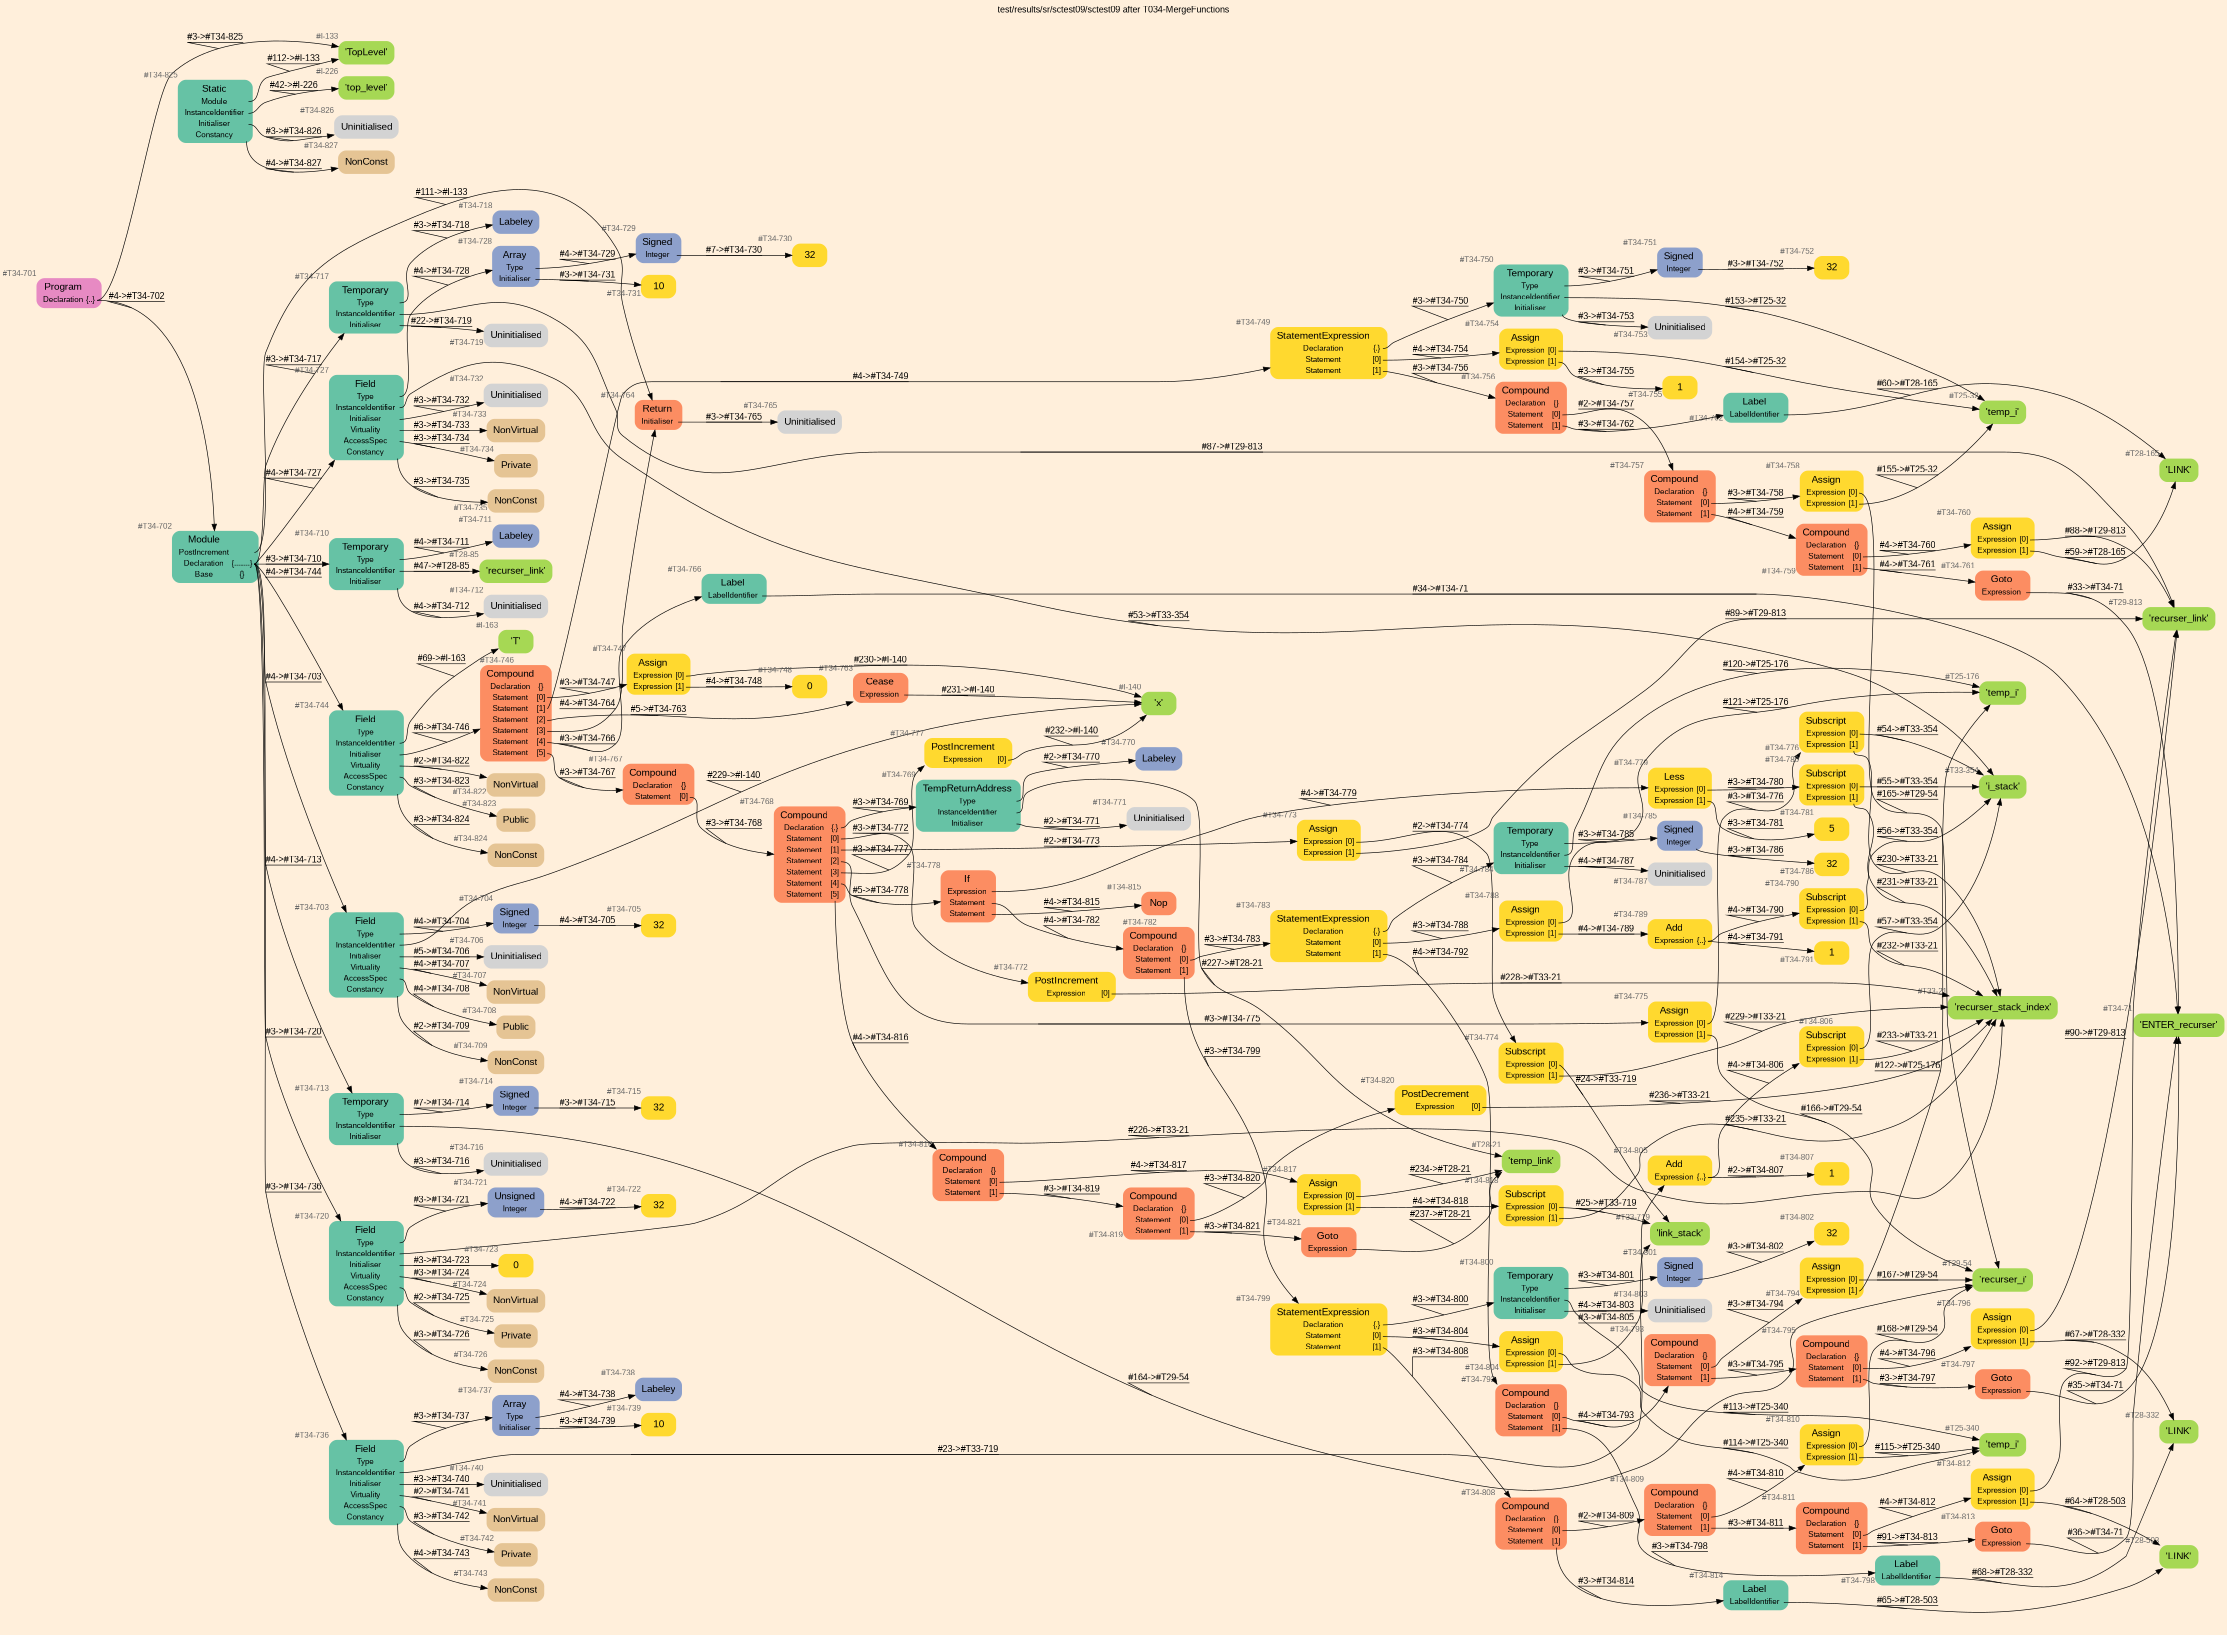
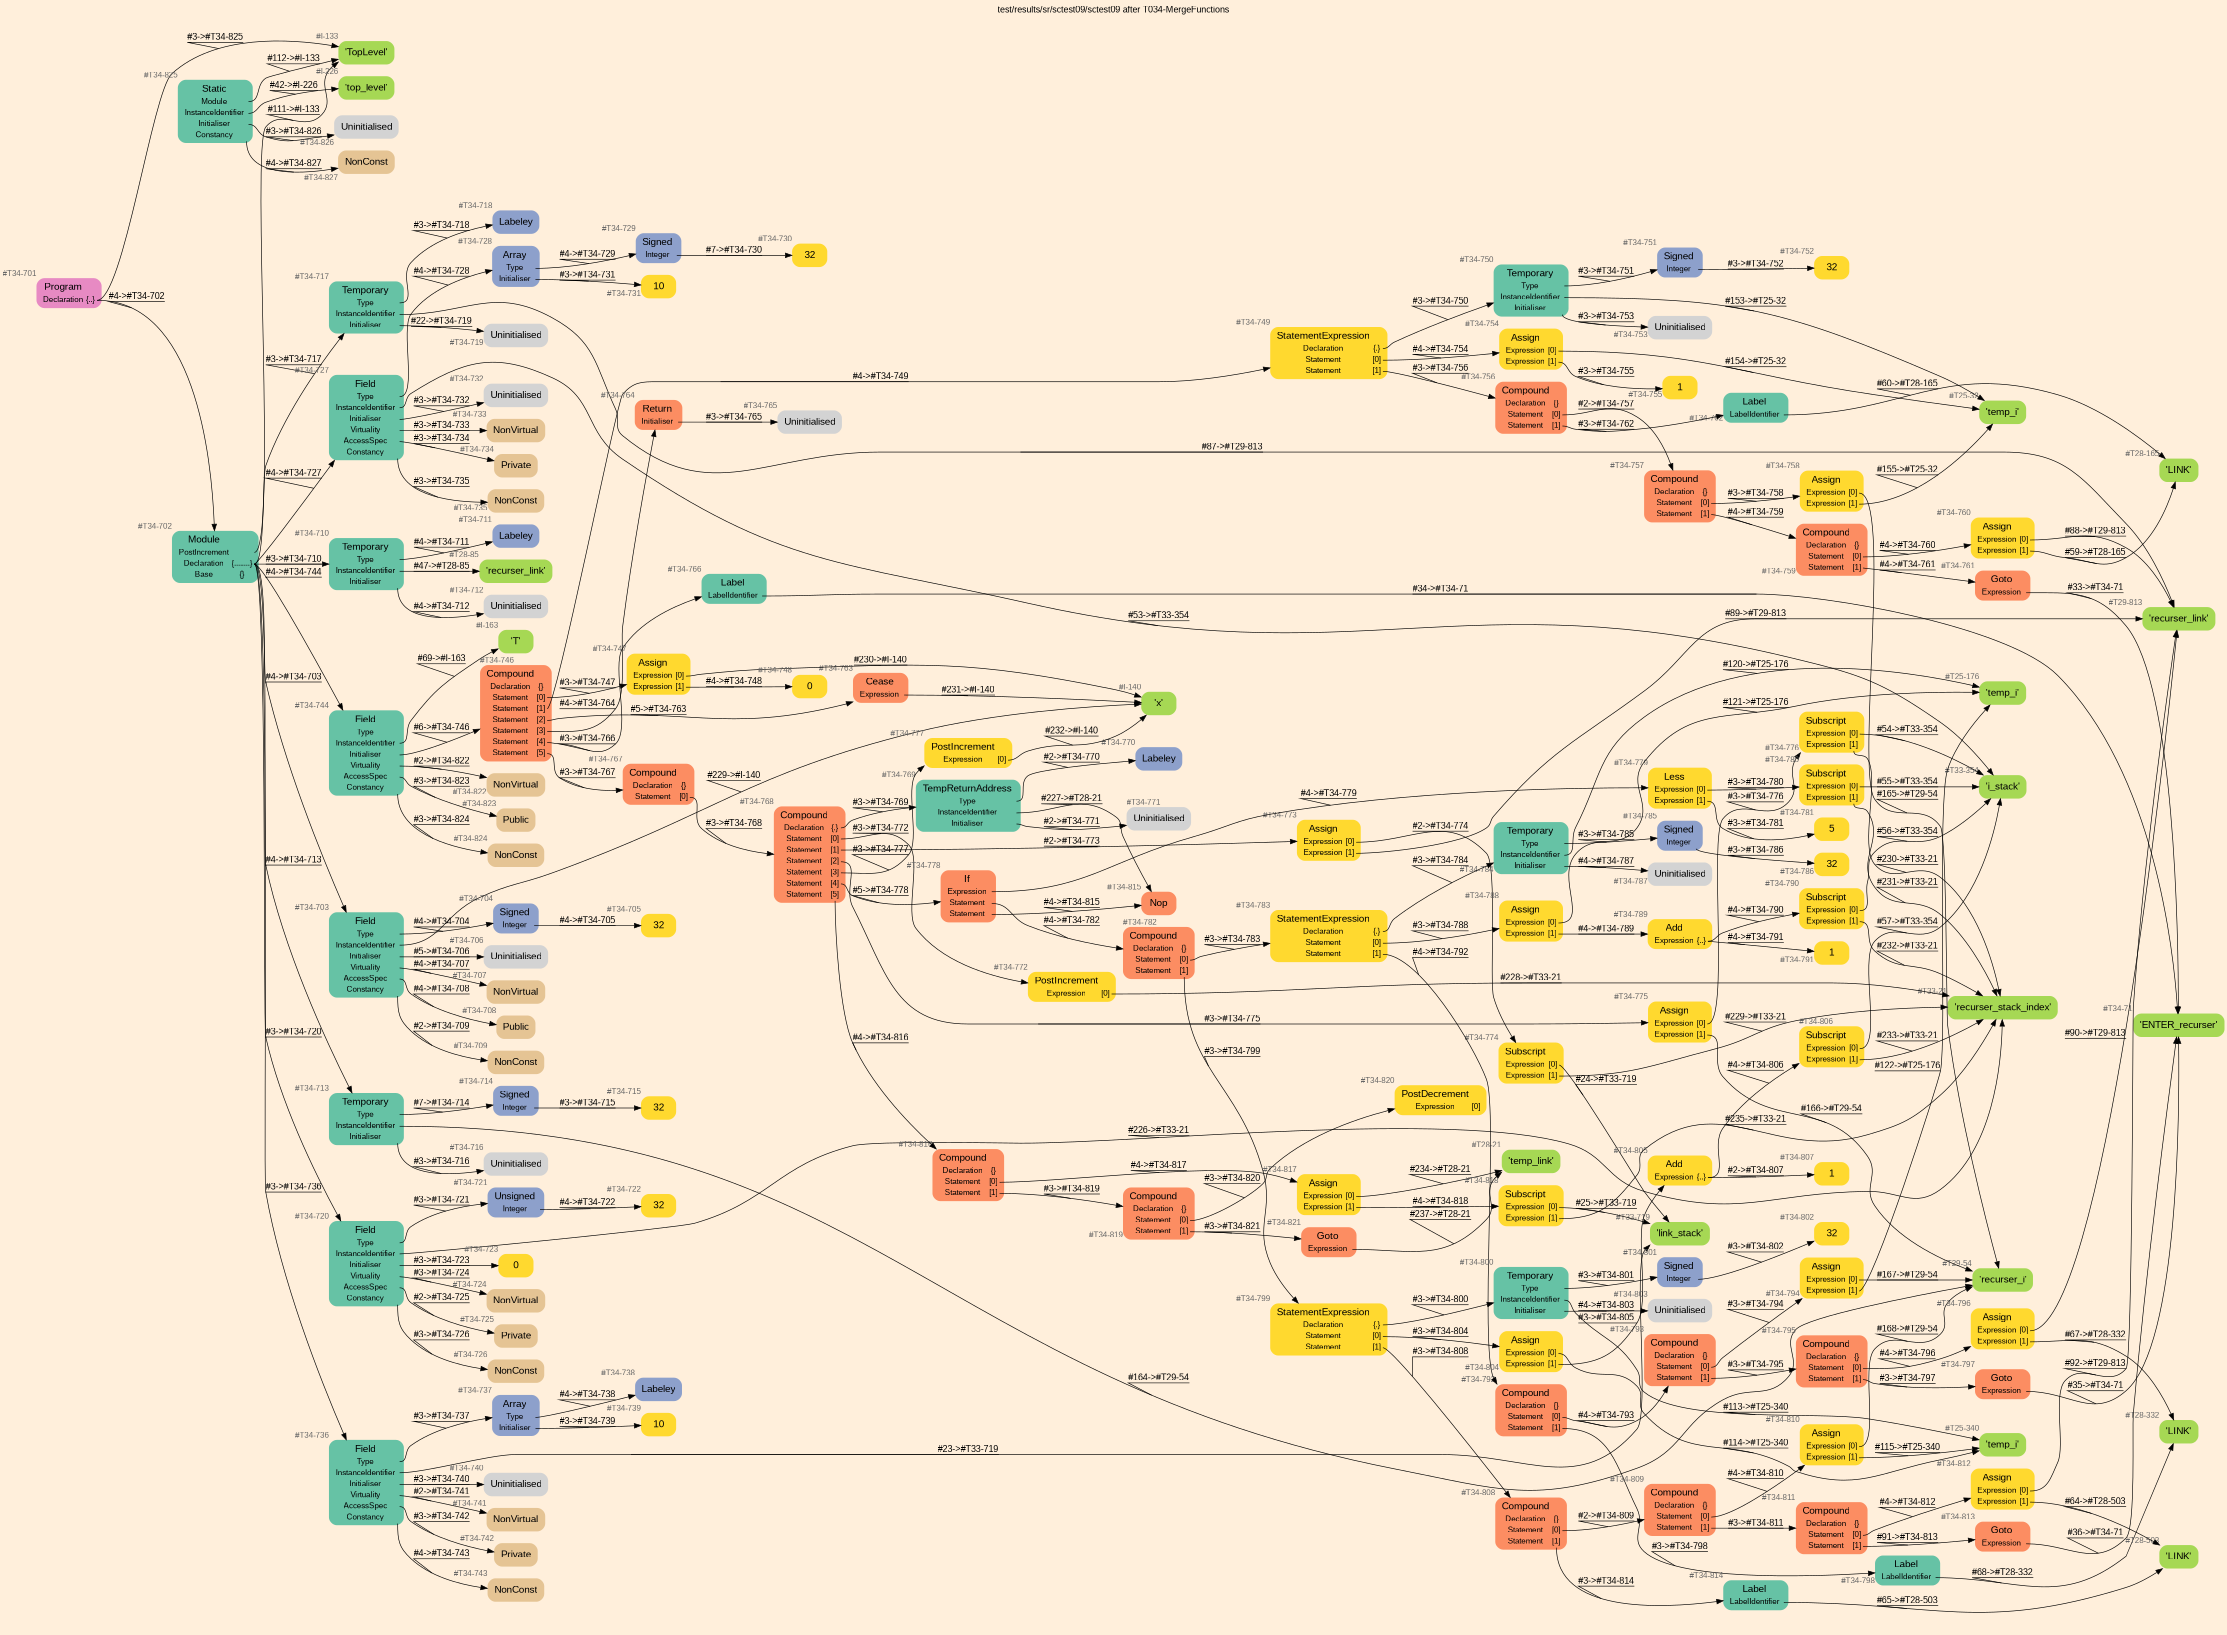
edge "Module" -> "Return": now "Module" -> "'TopLevel'"
edge "TempReturnAddress" -> "'temp_link'": now "TempReturnAddress" -> "Nop"
edge "PostDecrement" -> "'recurser_stack_index'": removed, label "#236->#T33-21"
